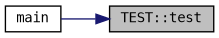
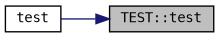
node "main": label "main" -> "test"
